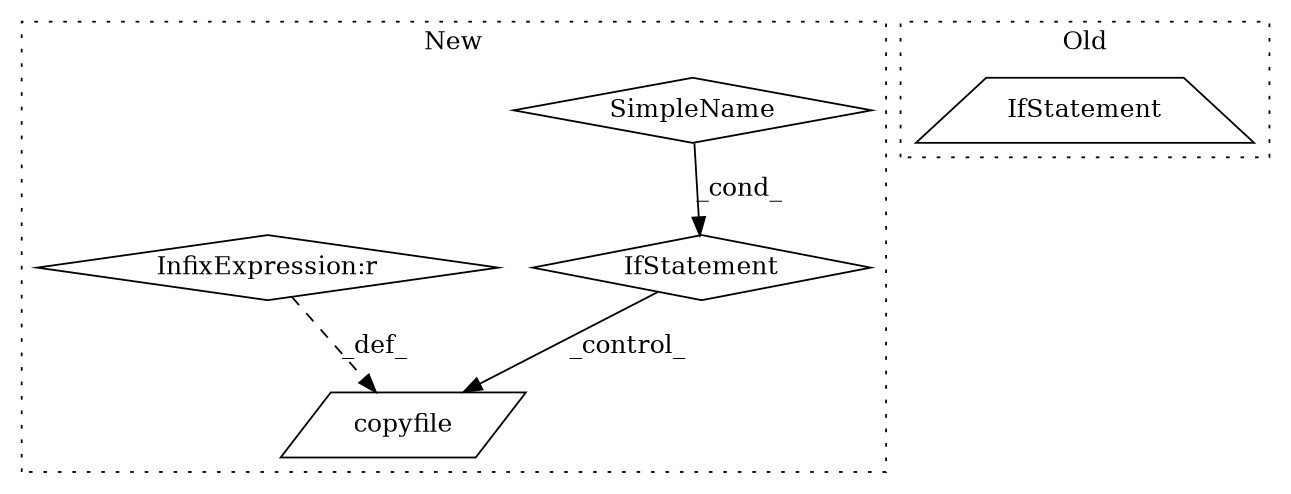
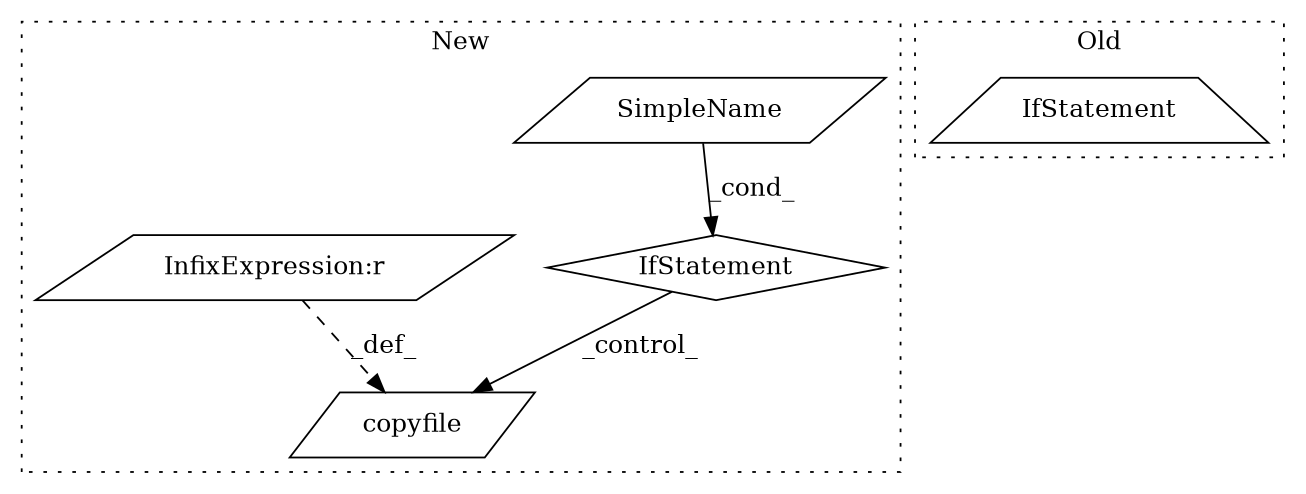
node "SimpleName": shape diamond -> parallelogram
node "InfixExpression:r": shape diamond -> parallelogram
